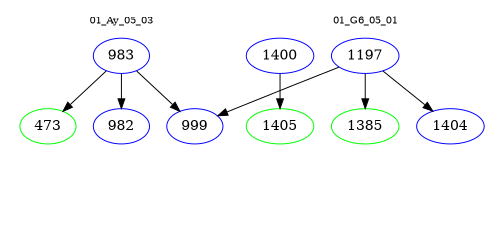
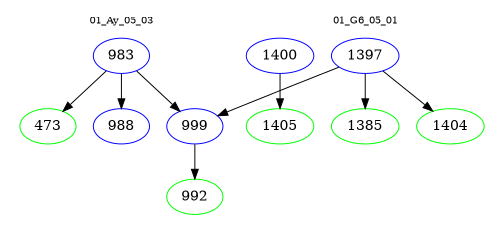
node "1197": label "1197" -> "1397"
node "982": label "982" -> "988"
node "1404": color blue -> green
node "992": added
